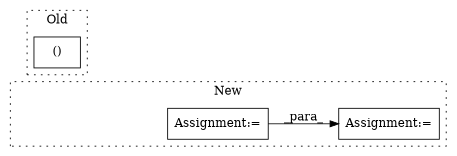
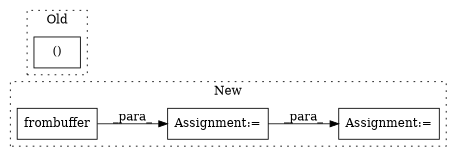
node "frombuffer": added
